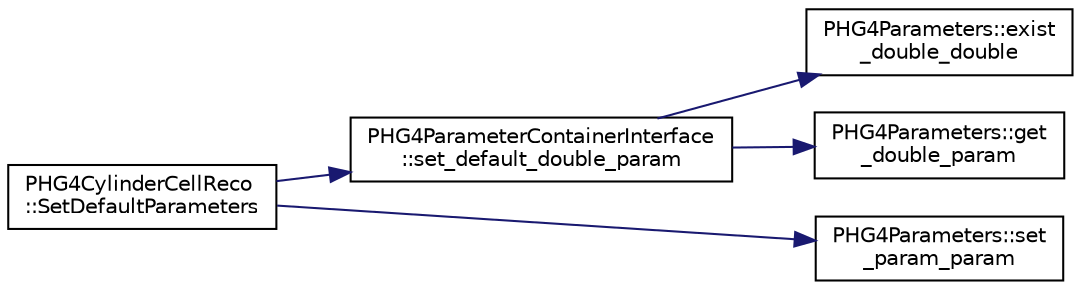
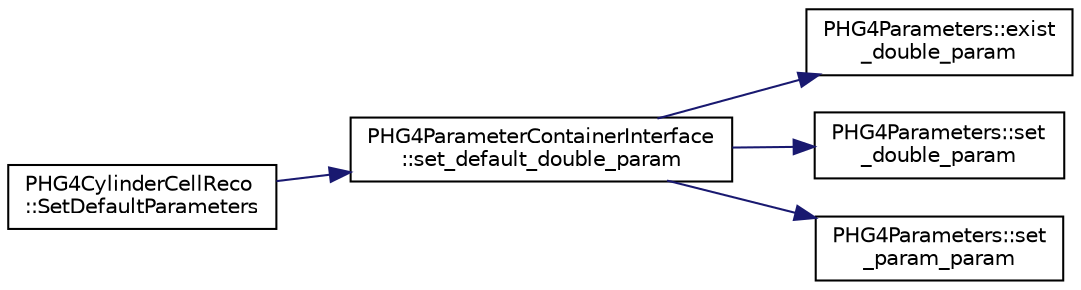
node "PHG4Parameters::exist _double_double": label "PHG4Parameters::exist _double_double" -> "PHG4Parameters::exist _double_param"
node "PHG4Parameters::get _double_param": label "PHG4Parameters::get _double_param" -> "PHG4Parameters::set _double_param"
edge "PHG4CylinderCellReco ::SetDefaultParameters" -> "PHG4Parameters::set _param_param": now "PHG4ParameterContainerInterface ::set_default_double_param" -> "PHG4Parameters::set _param_param"
